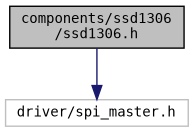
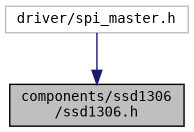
edge "components/ssd1306 /ssd1306.h" -> "driver/spi_master.h": reversed
